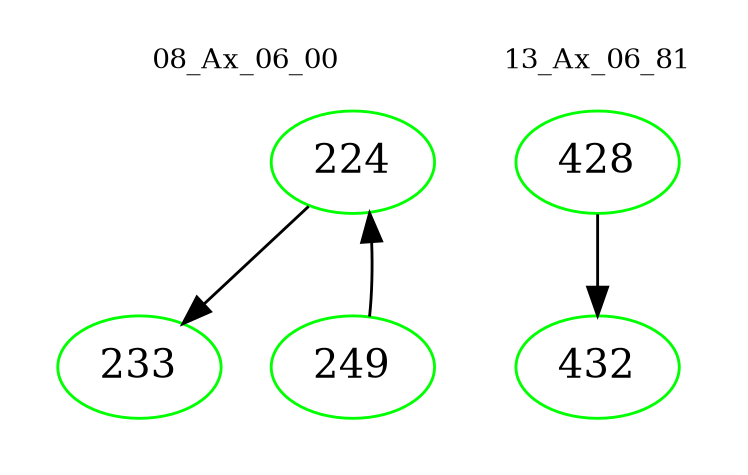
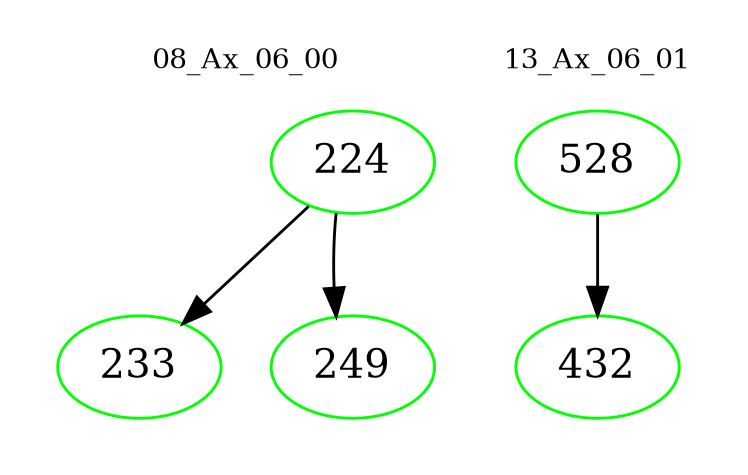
cluster "13_Ax_06_81": label "13_Ax_06_81" -> "13_Ax_06_01"
node "428": label "428" -> "528"
edge "249" -> "224": reversed
